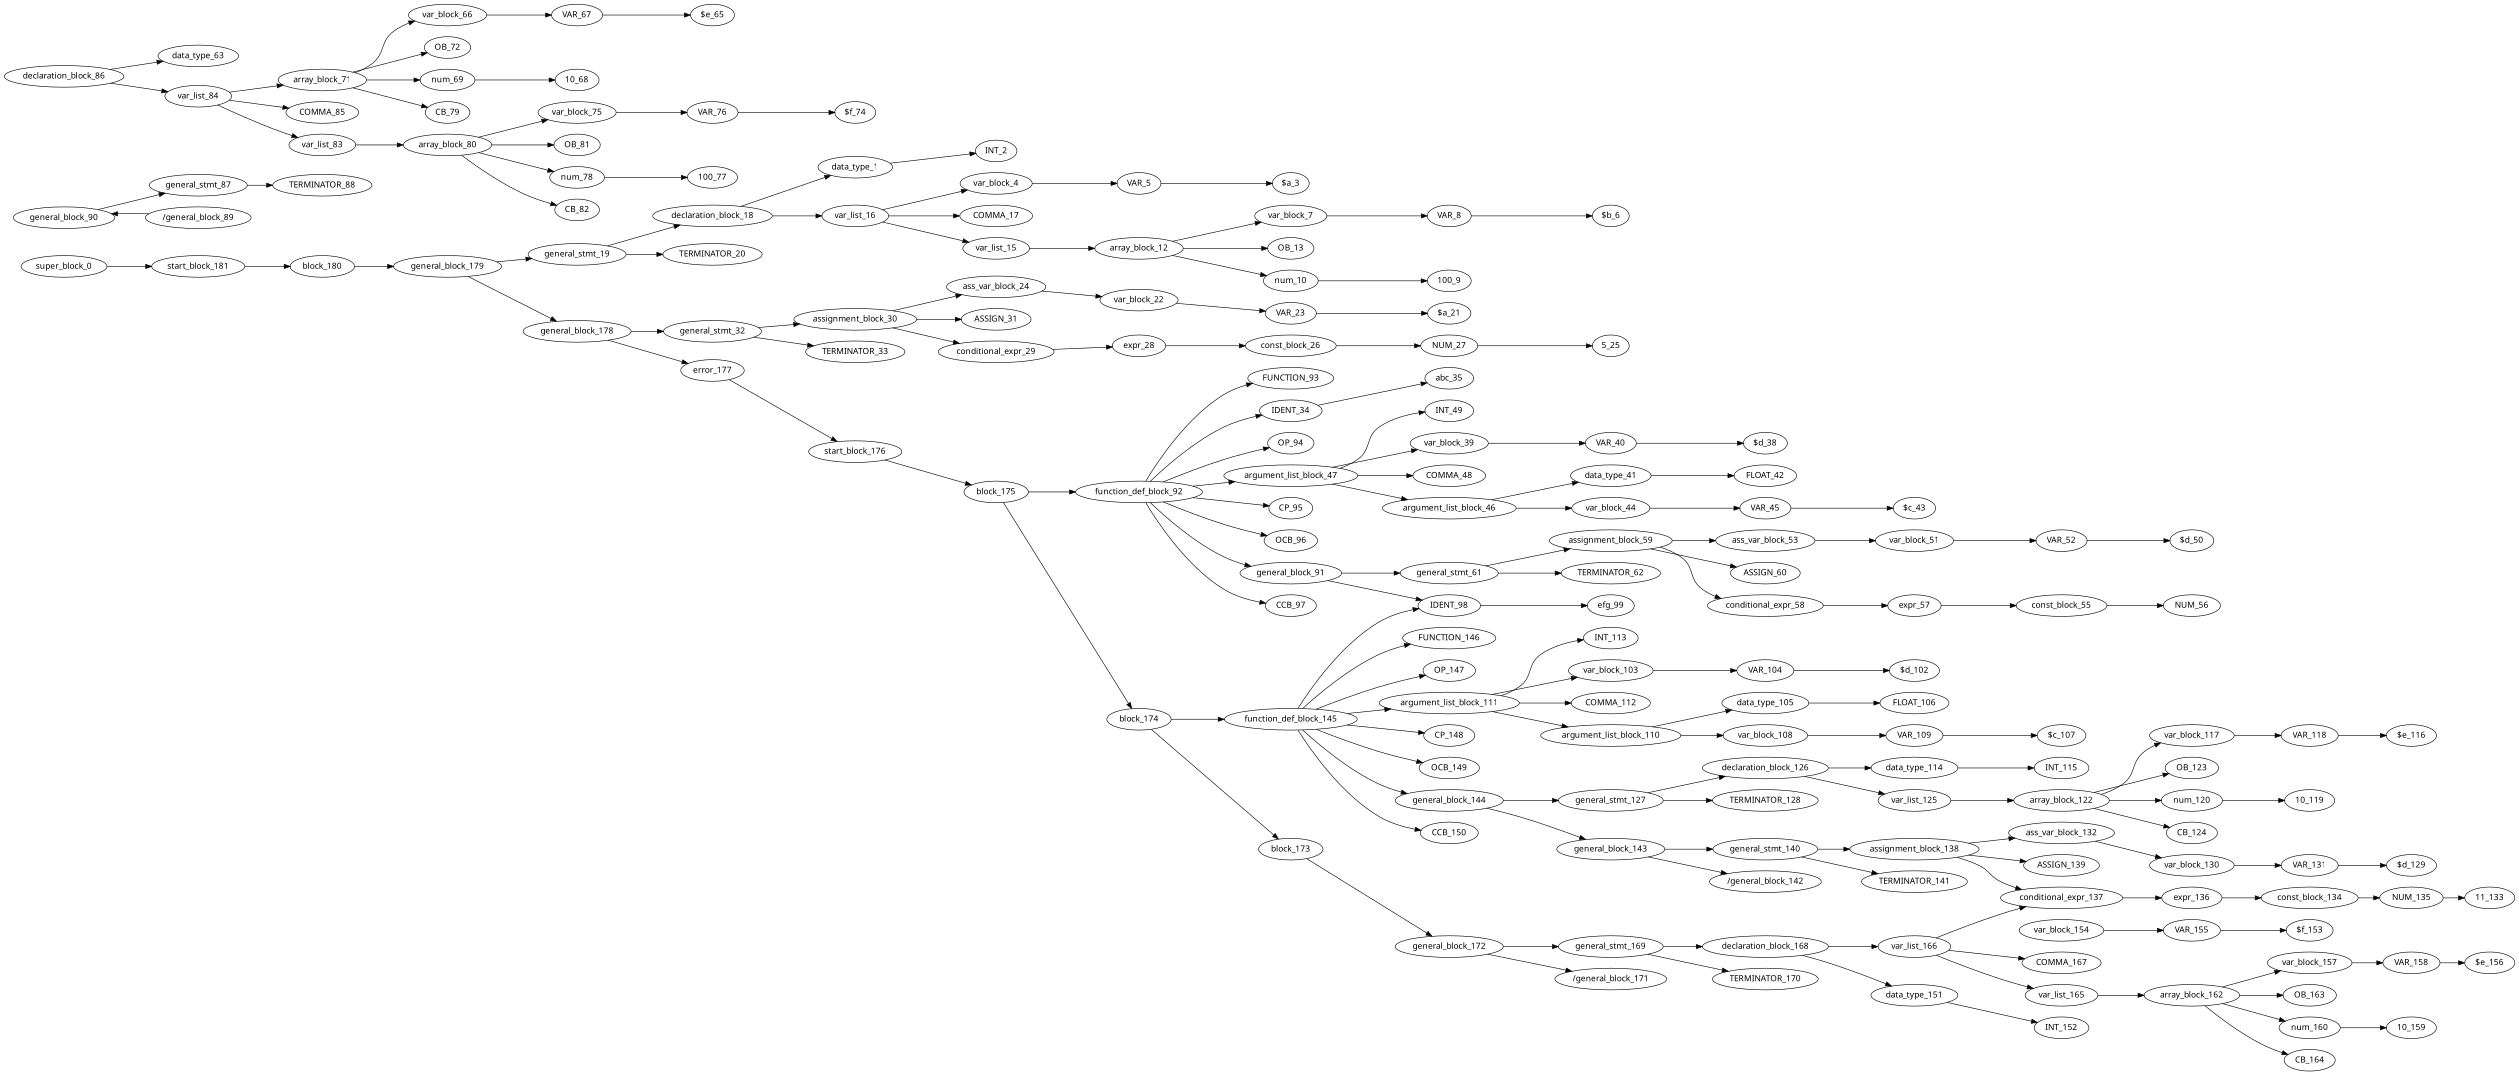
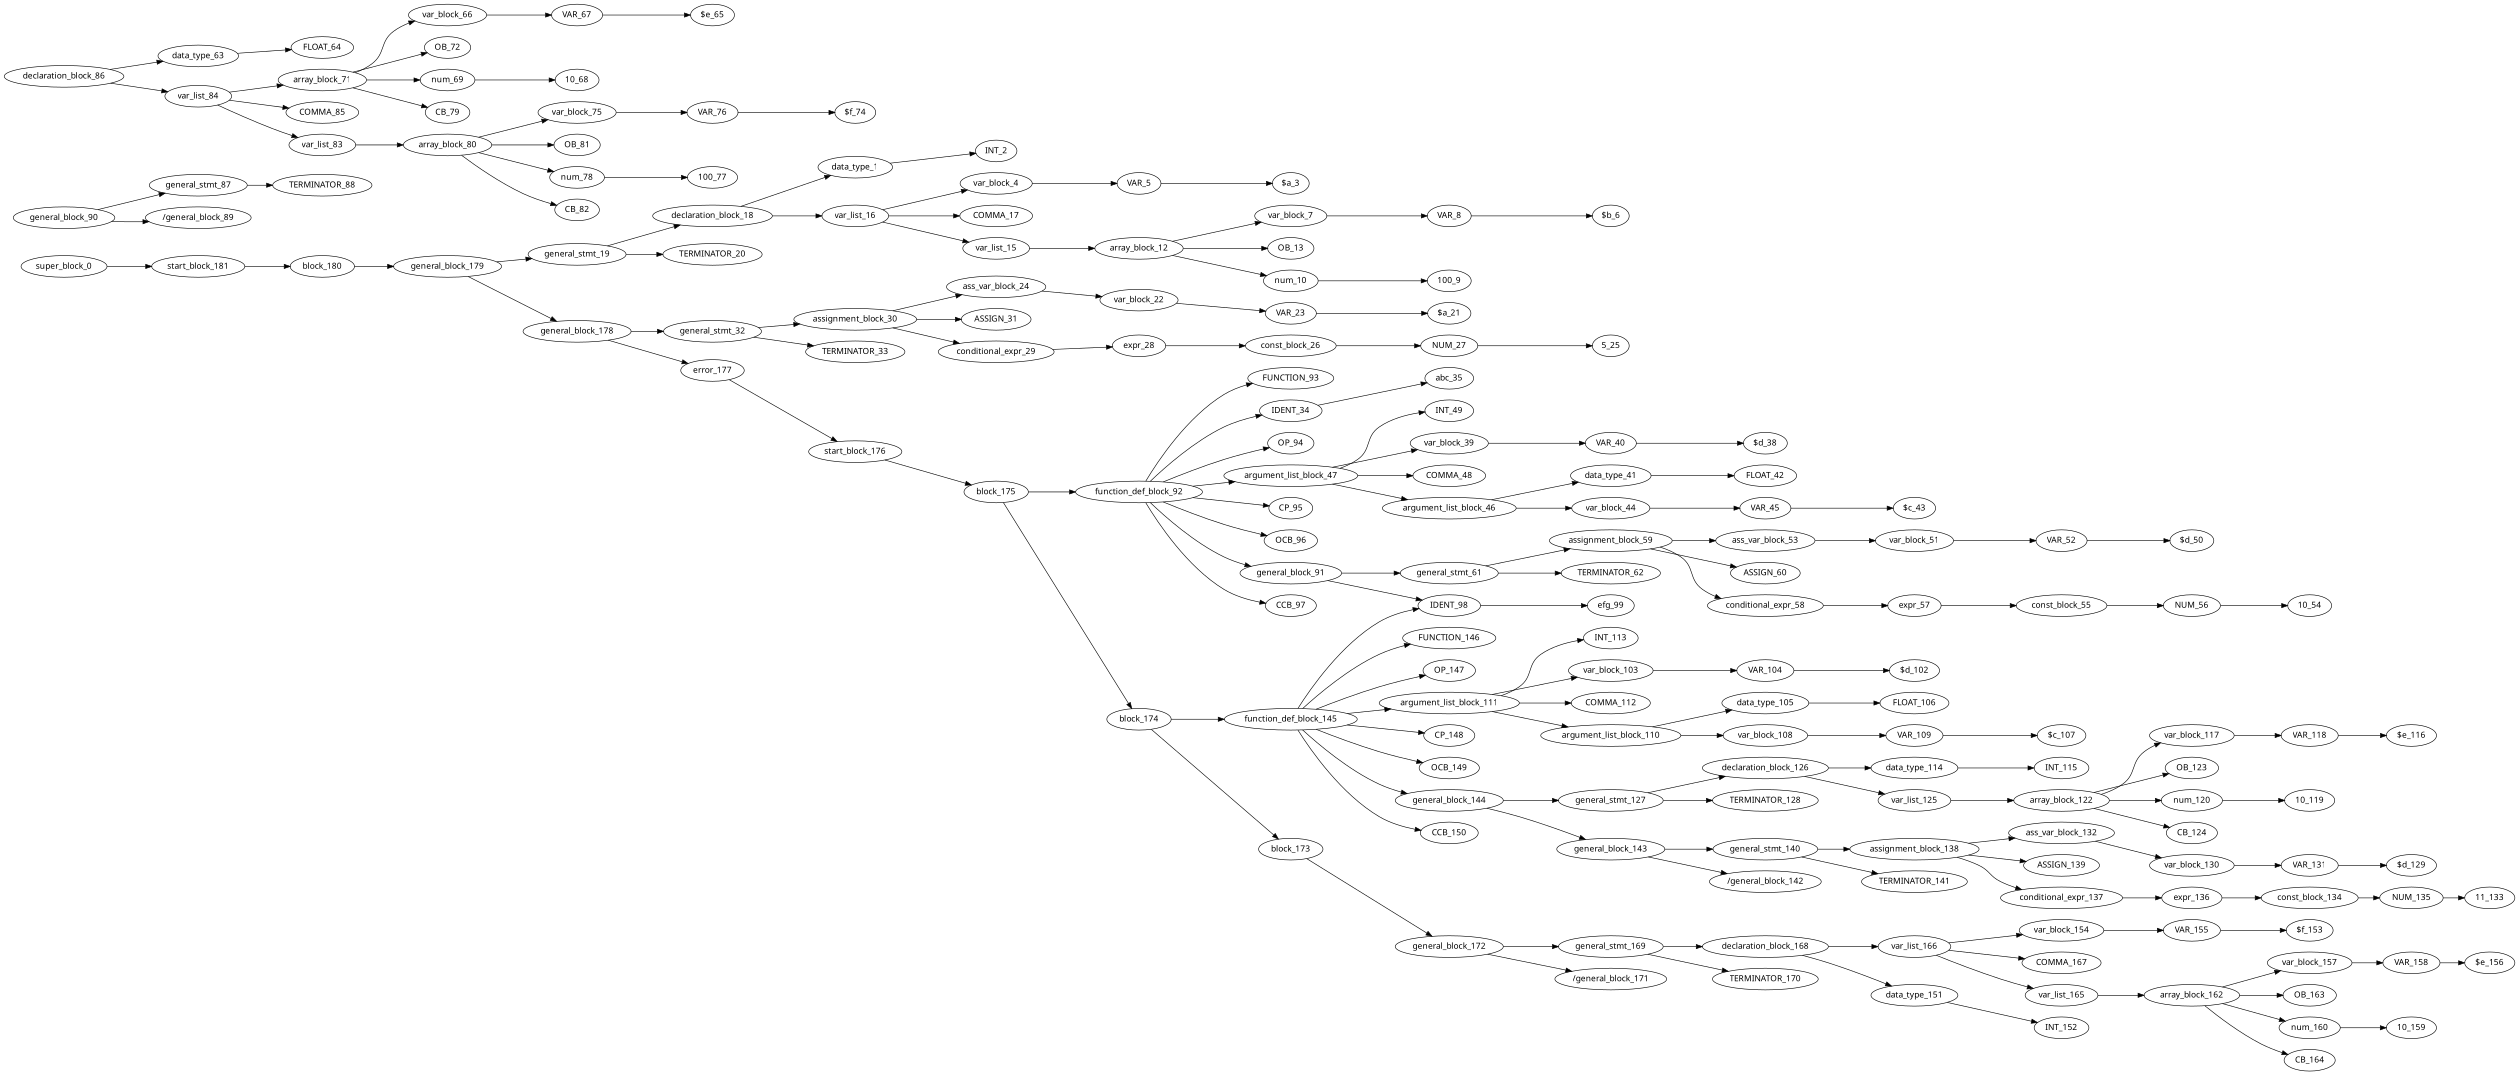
node "FLOAT_64": added
edge "/general_block_89" -> "general_block_90": reversed
node "10_54": added
edge "var_list_166" -> "conditional_expr_137": now "var_list_166" -> "var_block_154"
